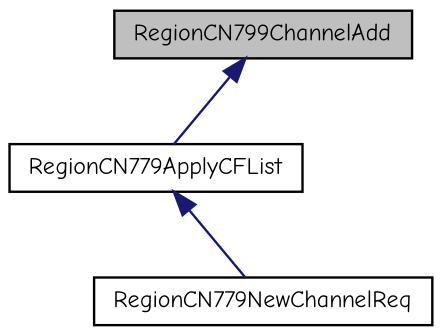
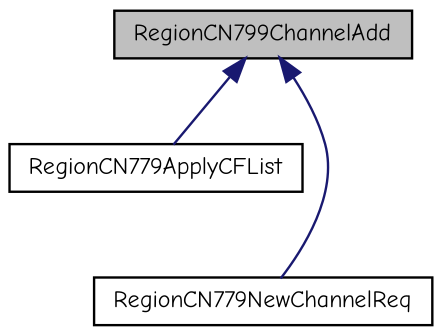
edge "RegionCN779NewChannelReq" -> "RegionCN779ApplyCFList": now "RegionCN779NewChannelReq" -> "RegionCN799ChannelAdd"
